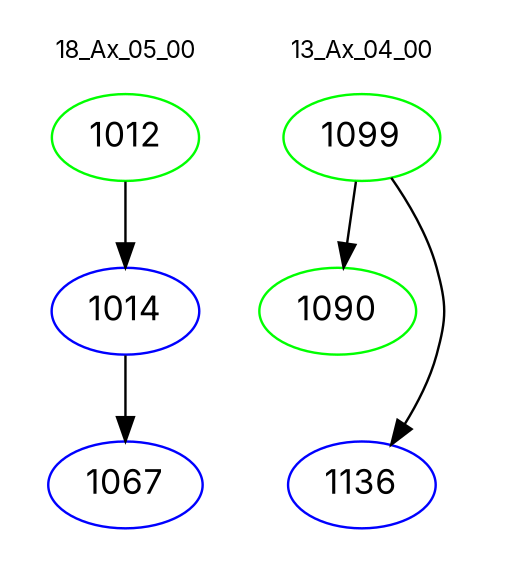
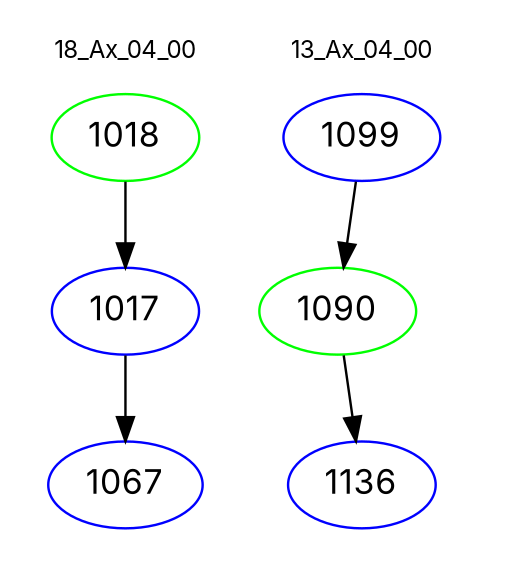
cluster "18_Ax_05_00": label "18_Ax_05_00" -> "18_Ax_04_00"
node "1012": label "1012" -> "1018"
node "1099": color green -> blue
edge "1099" -> "1136": now "1090" -> "1136"
node "1014": label "1014" -> "1017"
